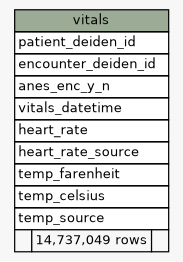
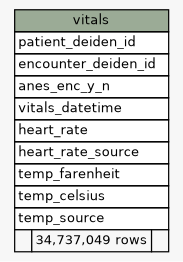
node "vitals": text "14,737,049 rows" -> "34,737,049 rows"
